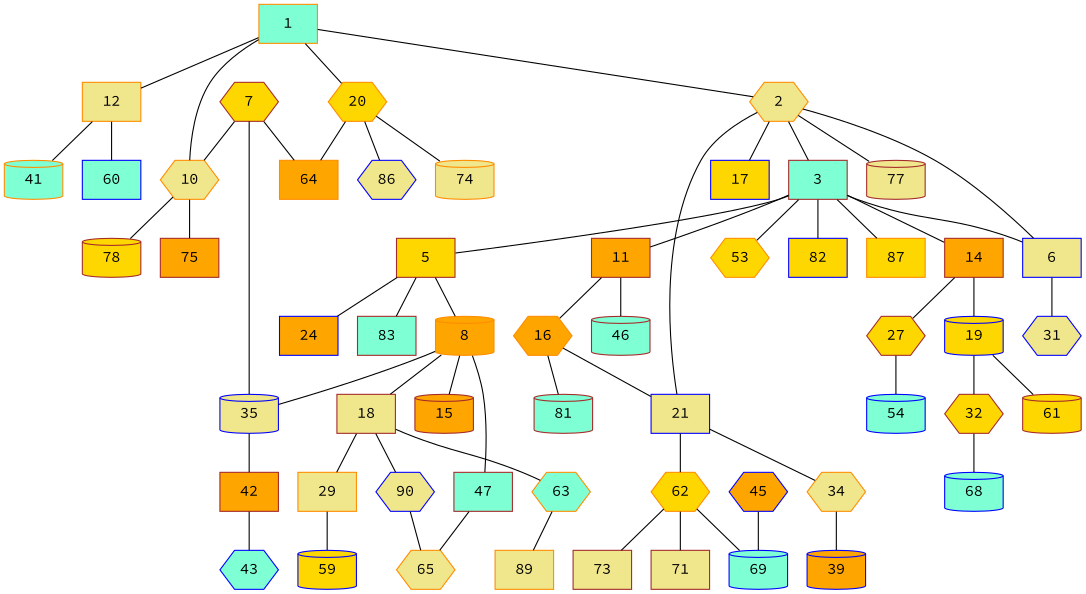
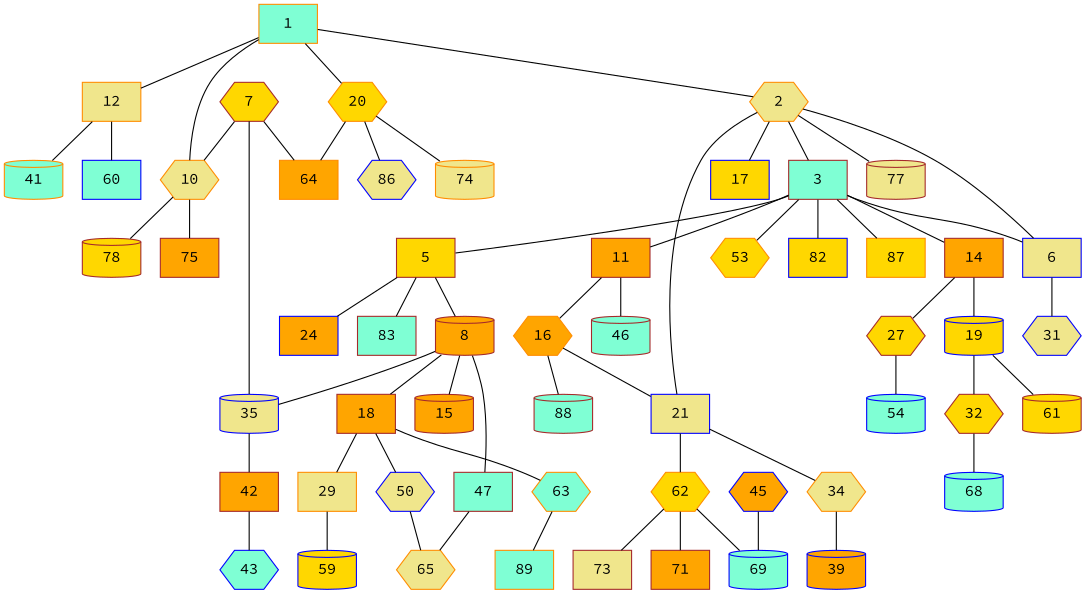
node "8": color darkorange -> brown
node "18": fillcolor khaki -> orange
node "81": label "81" -> "88"
node "90": label "90" -> "50"
node "89": fillcolor khaki -> aquamarine
node "71": fillcolor khaki -> orange
